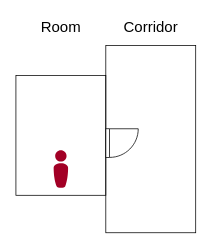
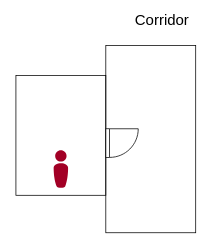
node "Room": removed
node "Corridor": moved (151, 27) -> (162, 19)
